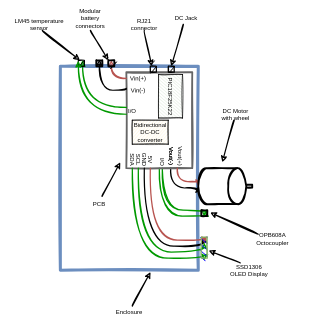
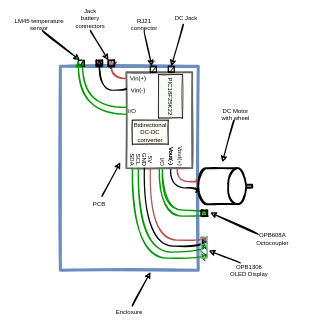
node "Modular battery connectors": label "Modular battery connectors" -> "Jack battery connectors"
node "SSD1306 OLED Display": label "SSD1306 OLED Display" -> "OPB1306 OLED Display"
